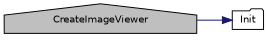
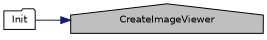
edge "CreateImageViewer" -> "Init": reversed
